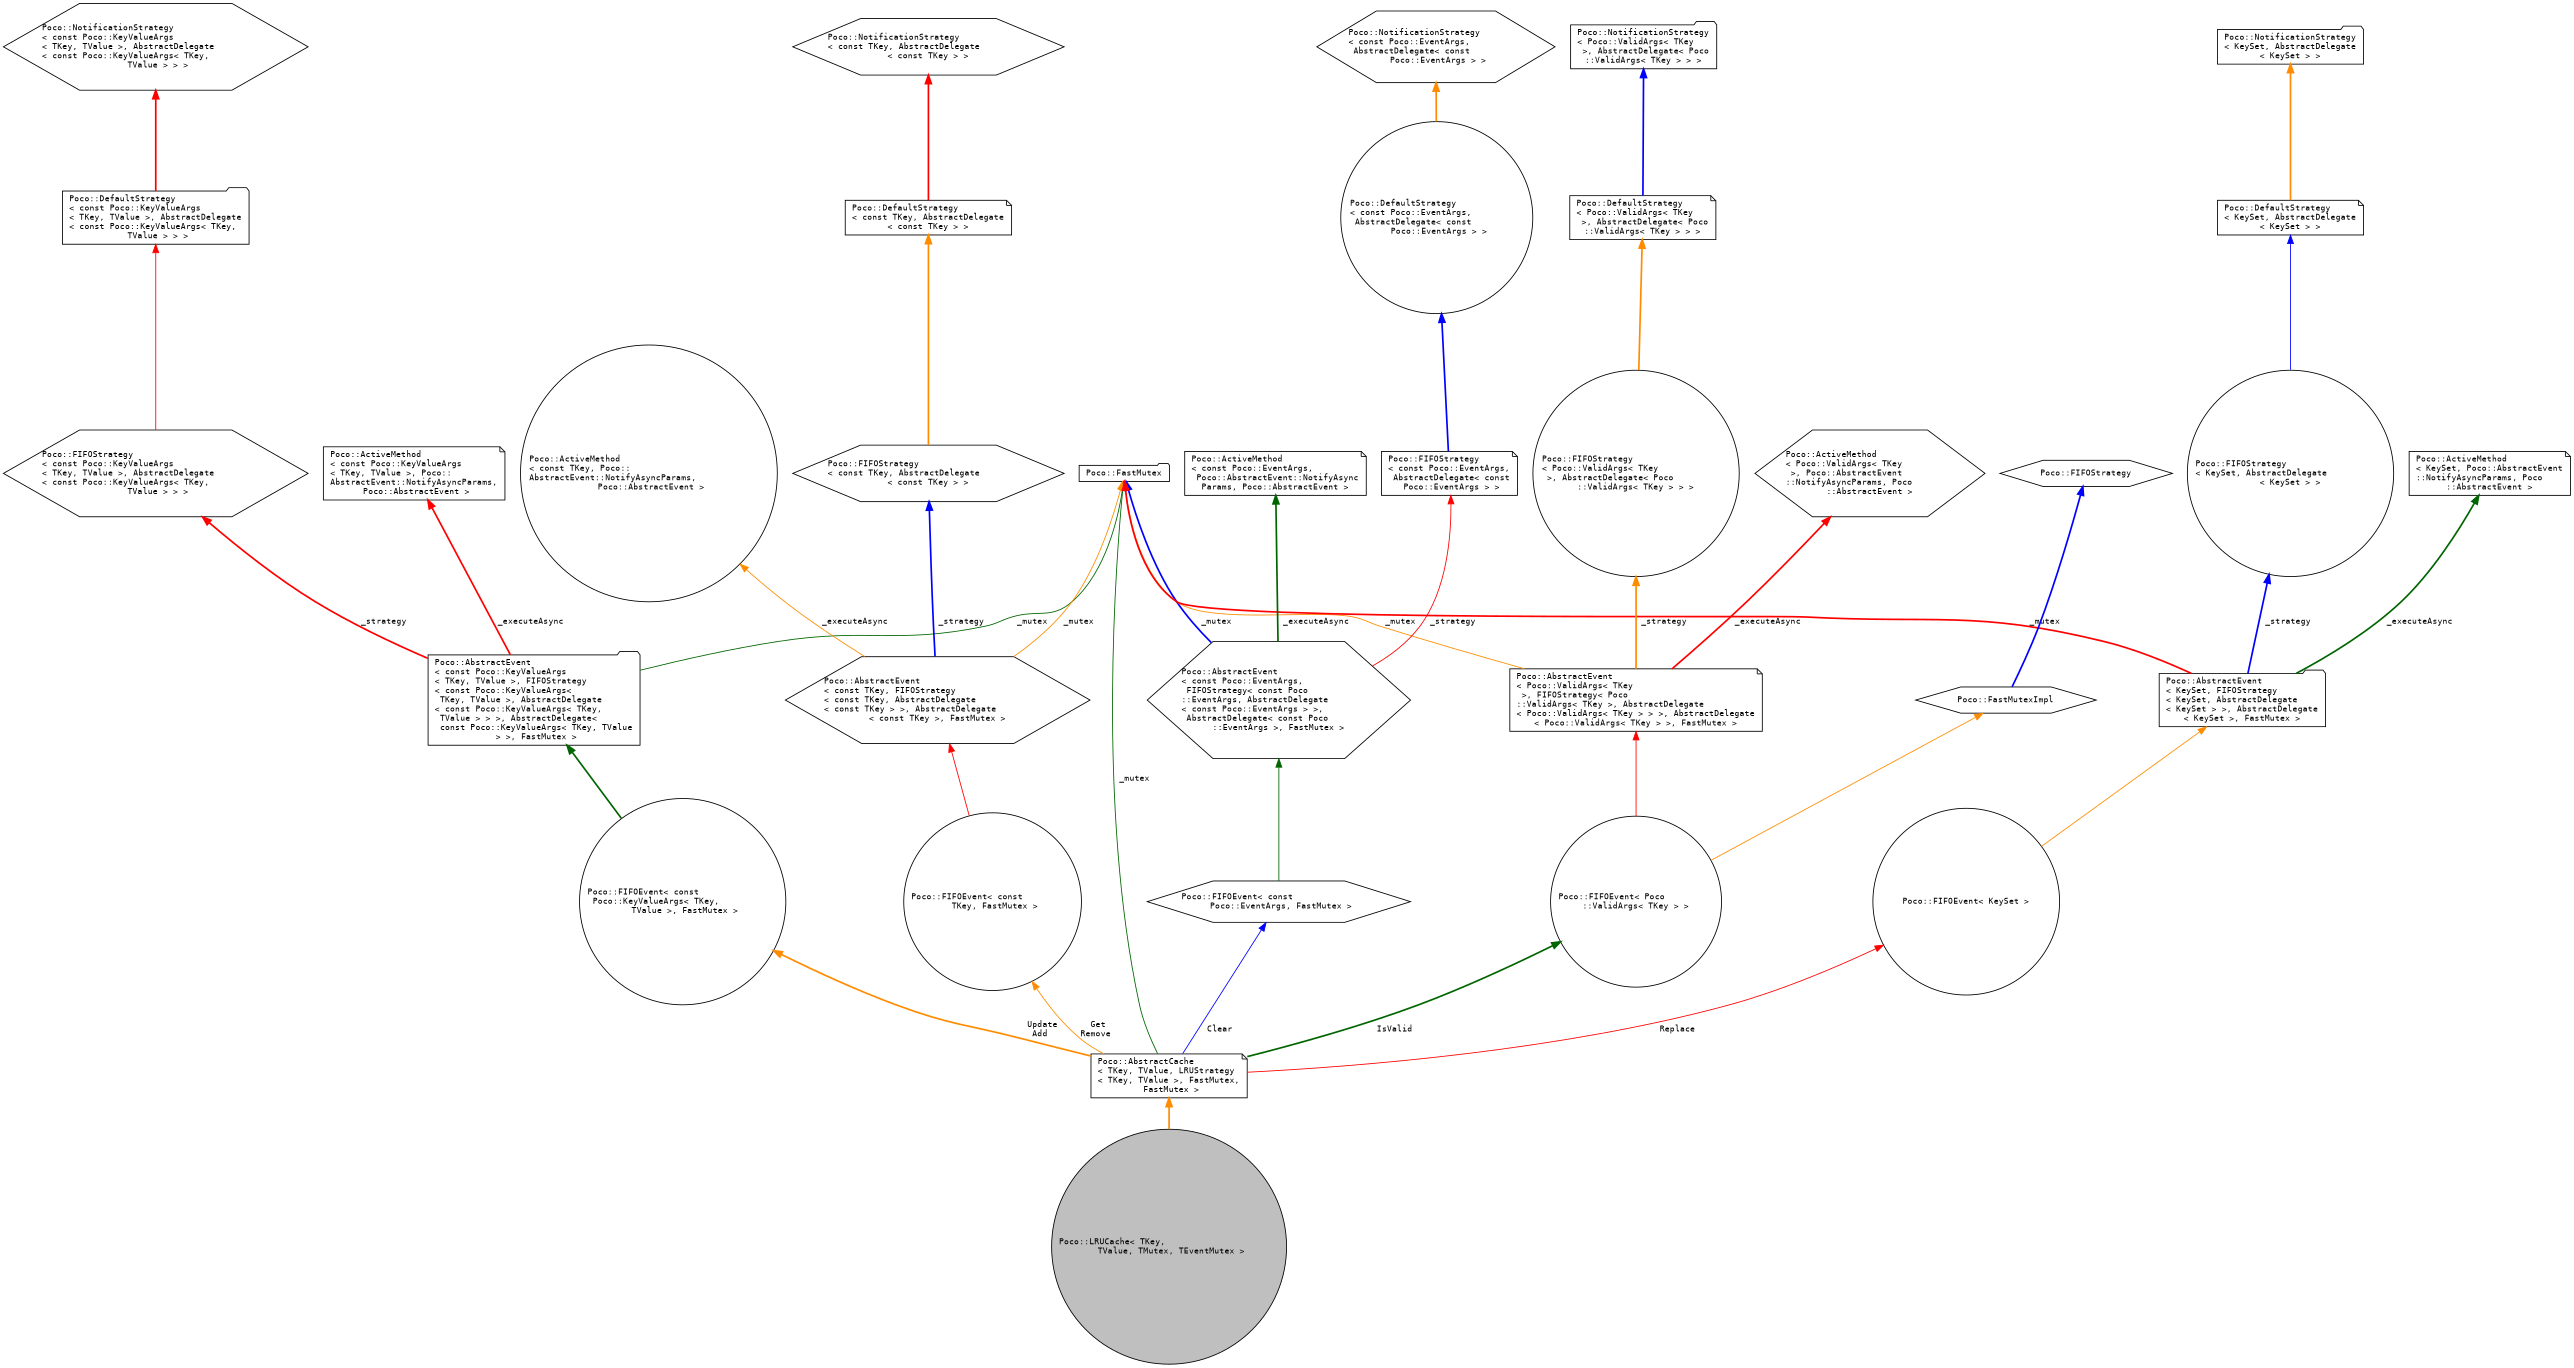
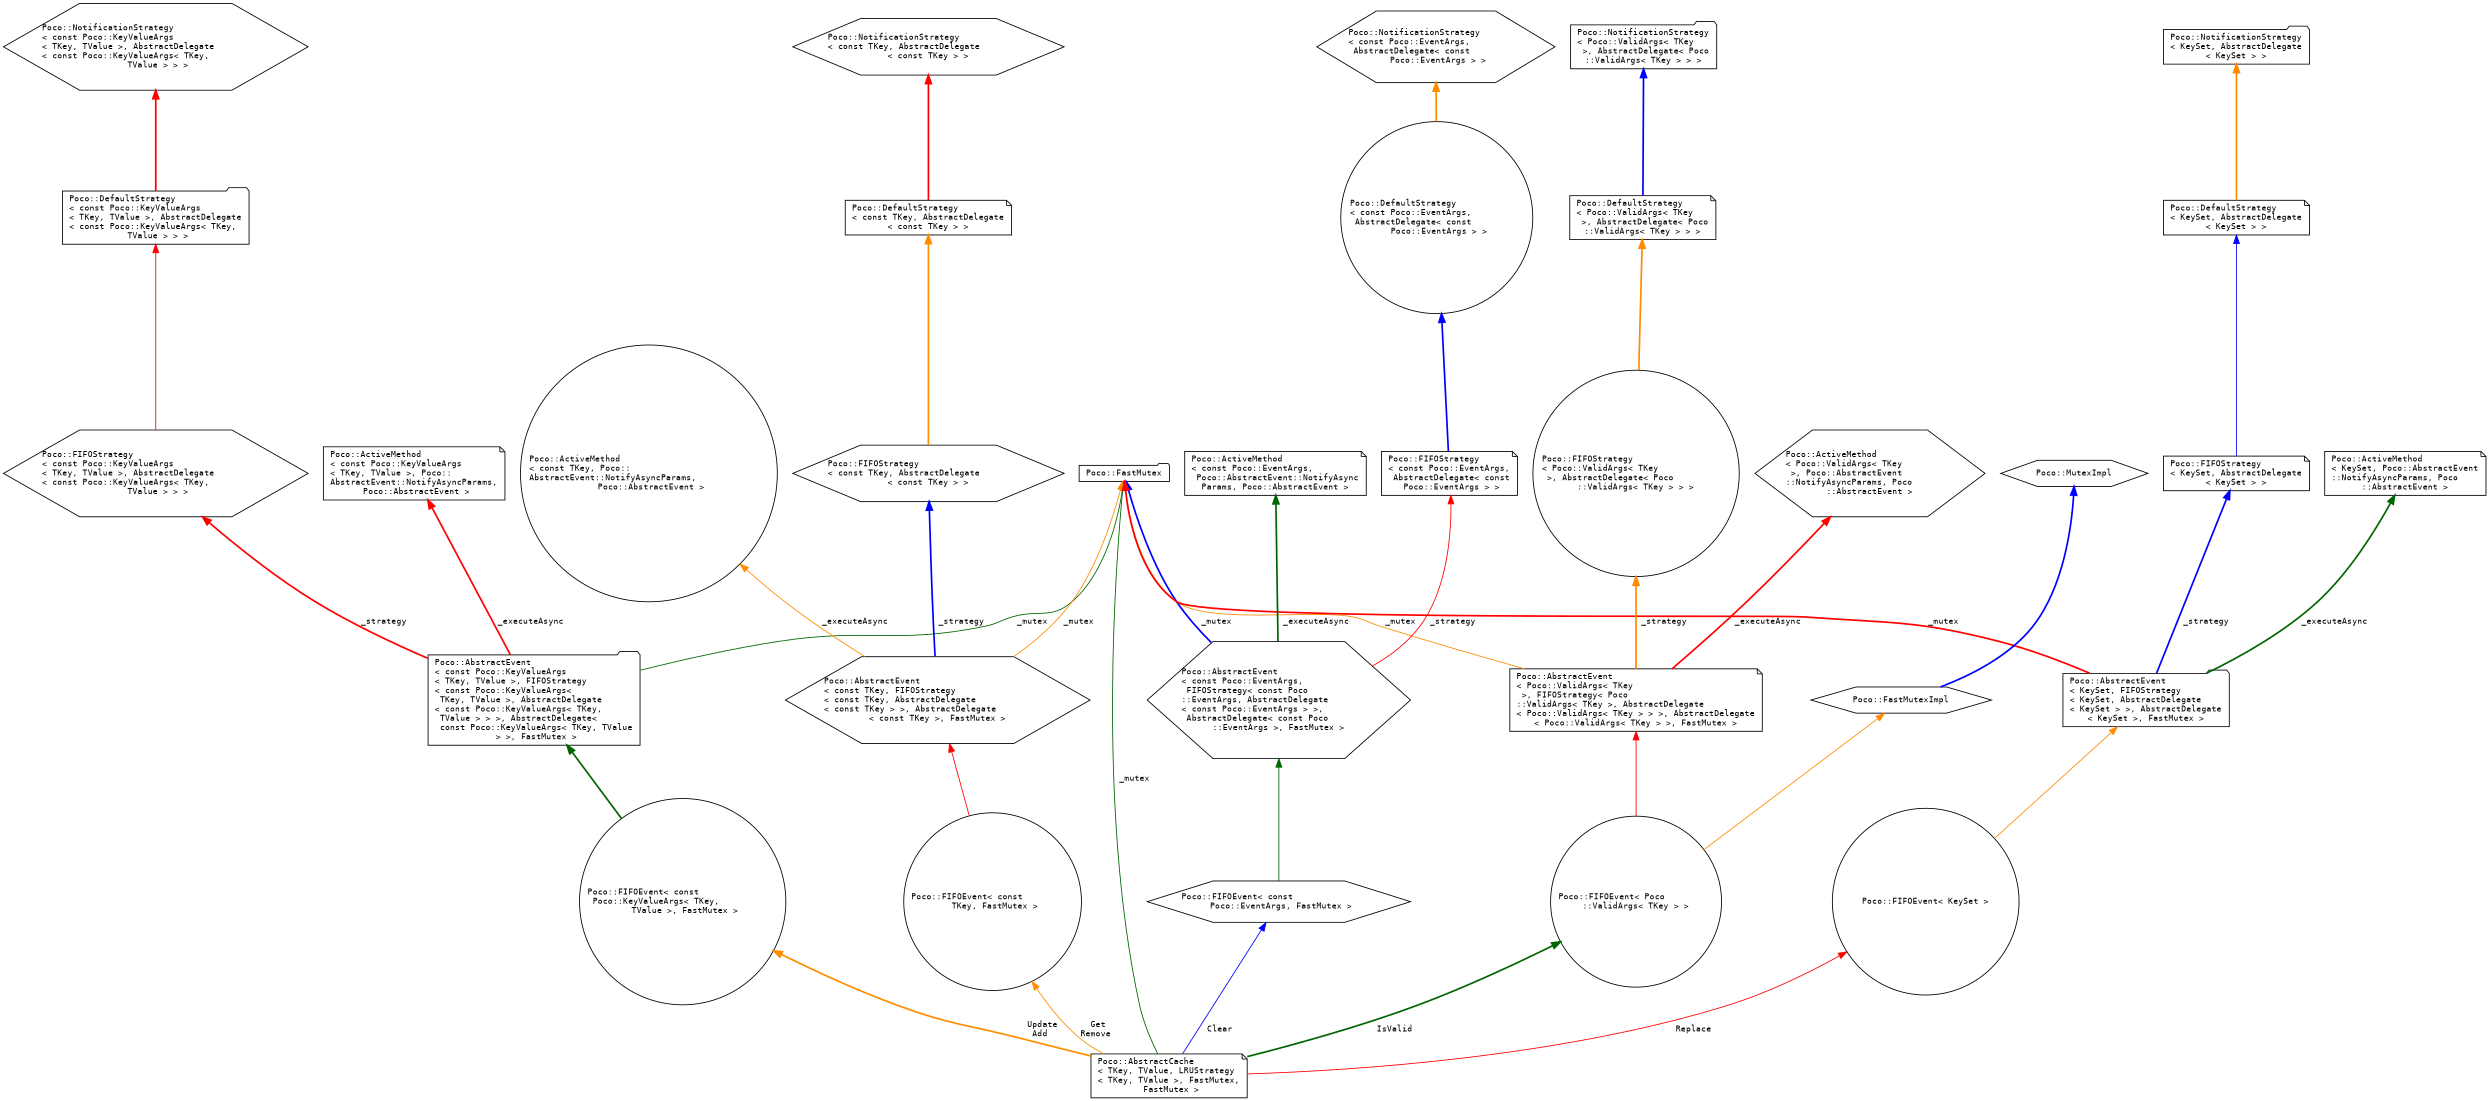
node "Poco::FIFOStrategy": label "Poco::FIFOStrategy" -> "Poco::MutexImpl"
node "Poco::FIFOStrategy < KeySet, AbstractDelegate < KeySet > >": shape circle -> note
node "Poco::LRUCache< TKey, TValue, TMutex, TEventMutex >": removed
